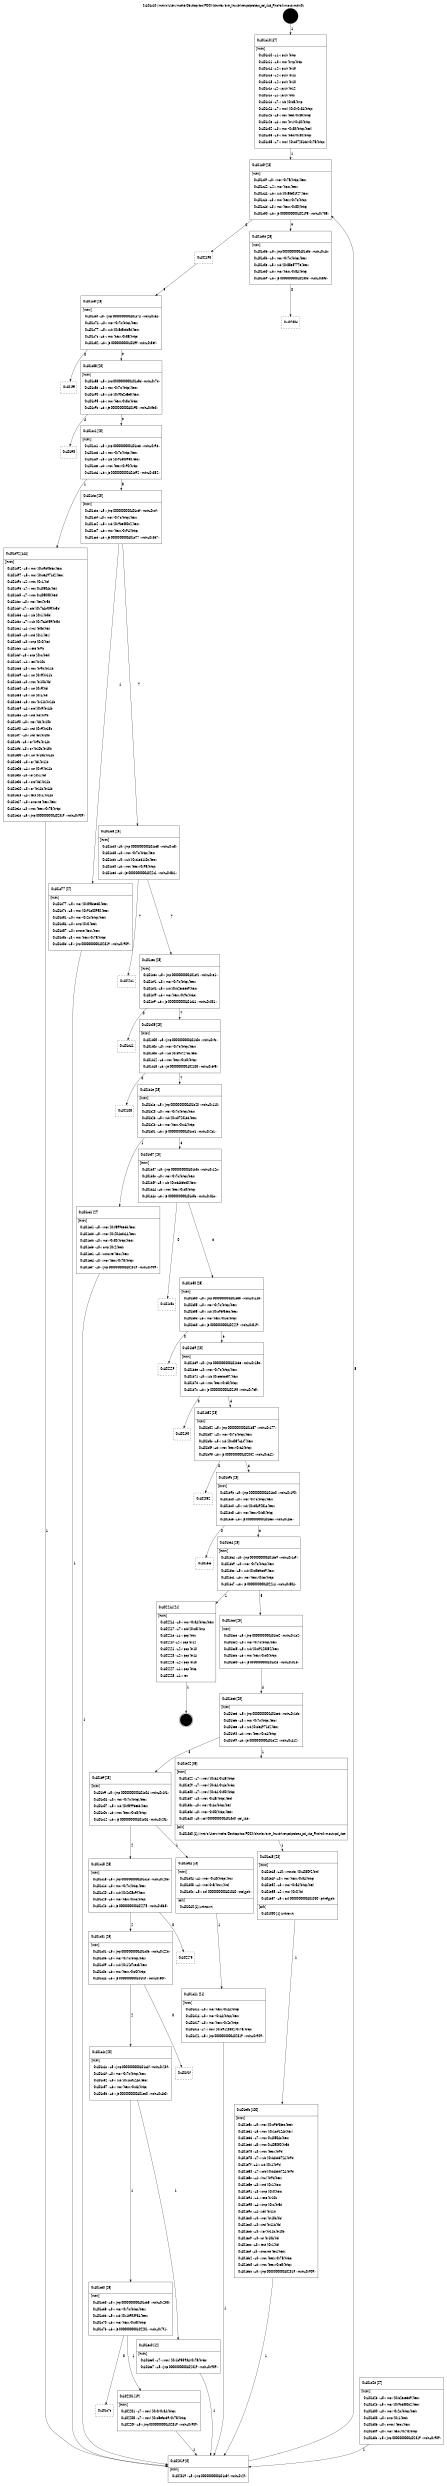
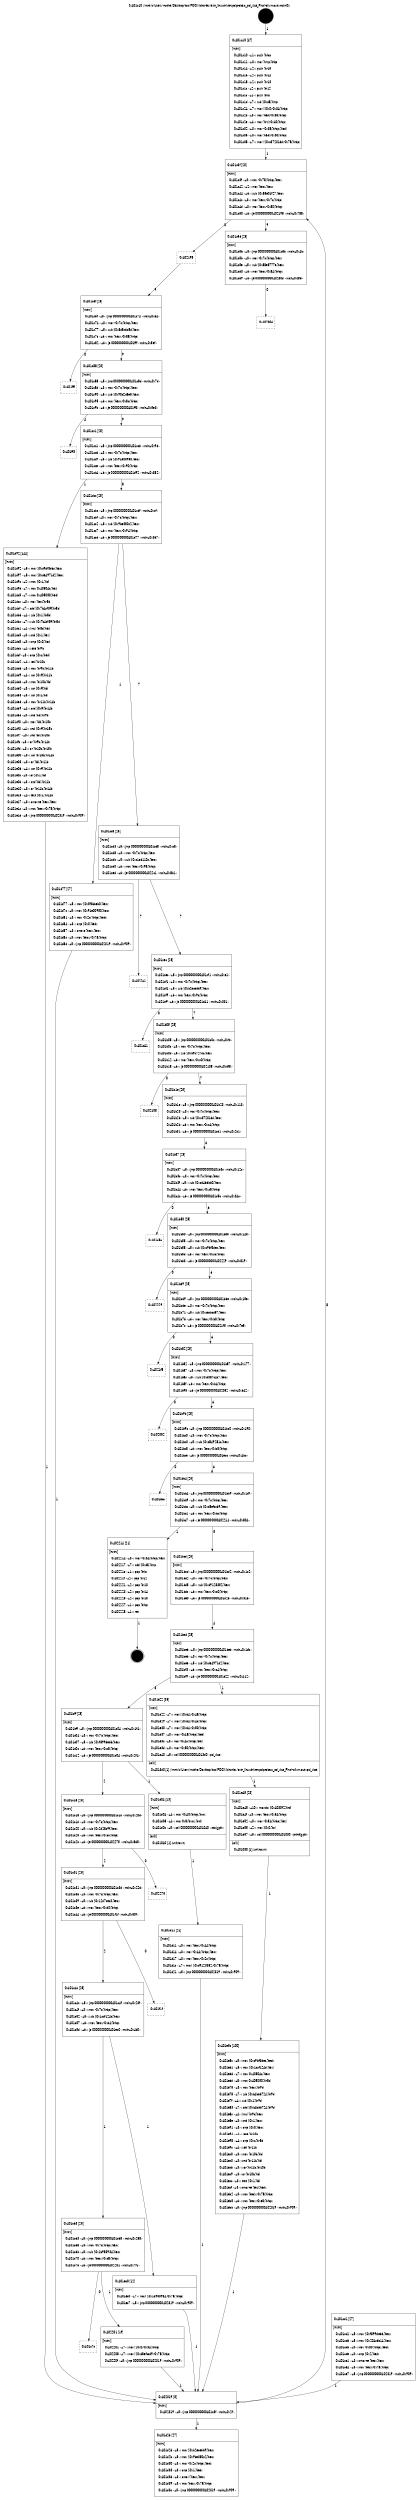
edge "0x401b1e [25]" -> "0x401cd1 [27]": removed, label "1"
edge "0x401d26 [27]" -> "0x402319 [5]": reversed
